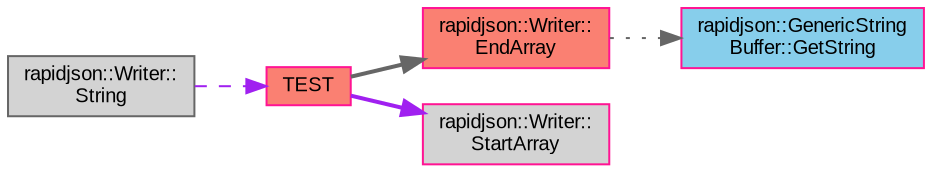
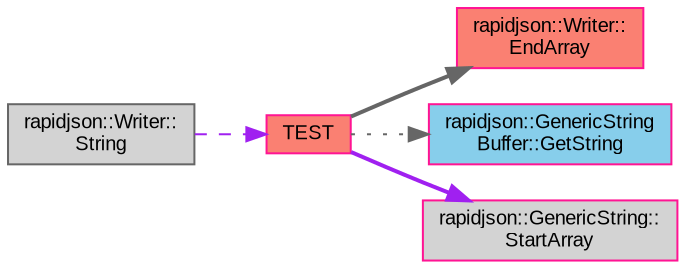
edge "rapidjson::Writer:: EndArray" -> "rapidjson::GenericString Buffer::GetString": now "TEST" -> "rapidjson::GenericString Buffer::GetString"
node "rapidjson::Writer:: StartArray": label "rapidjson::Writer:: StartArray" -> "rapidjson::GenericString:: StartArray"
